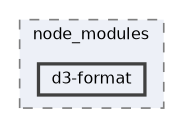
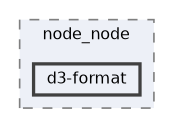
cluster "node_modules": label "node_modules" -> "node_node"
